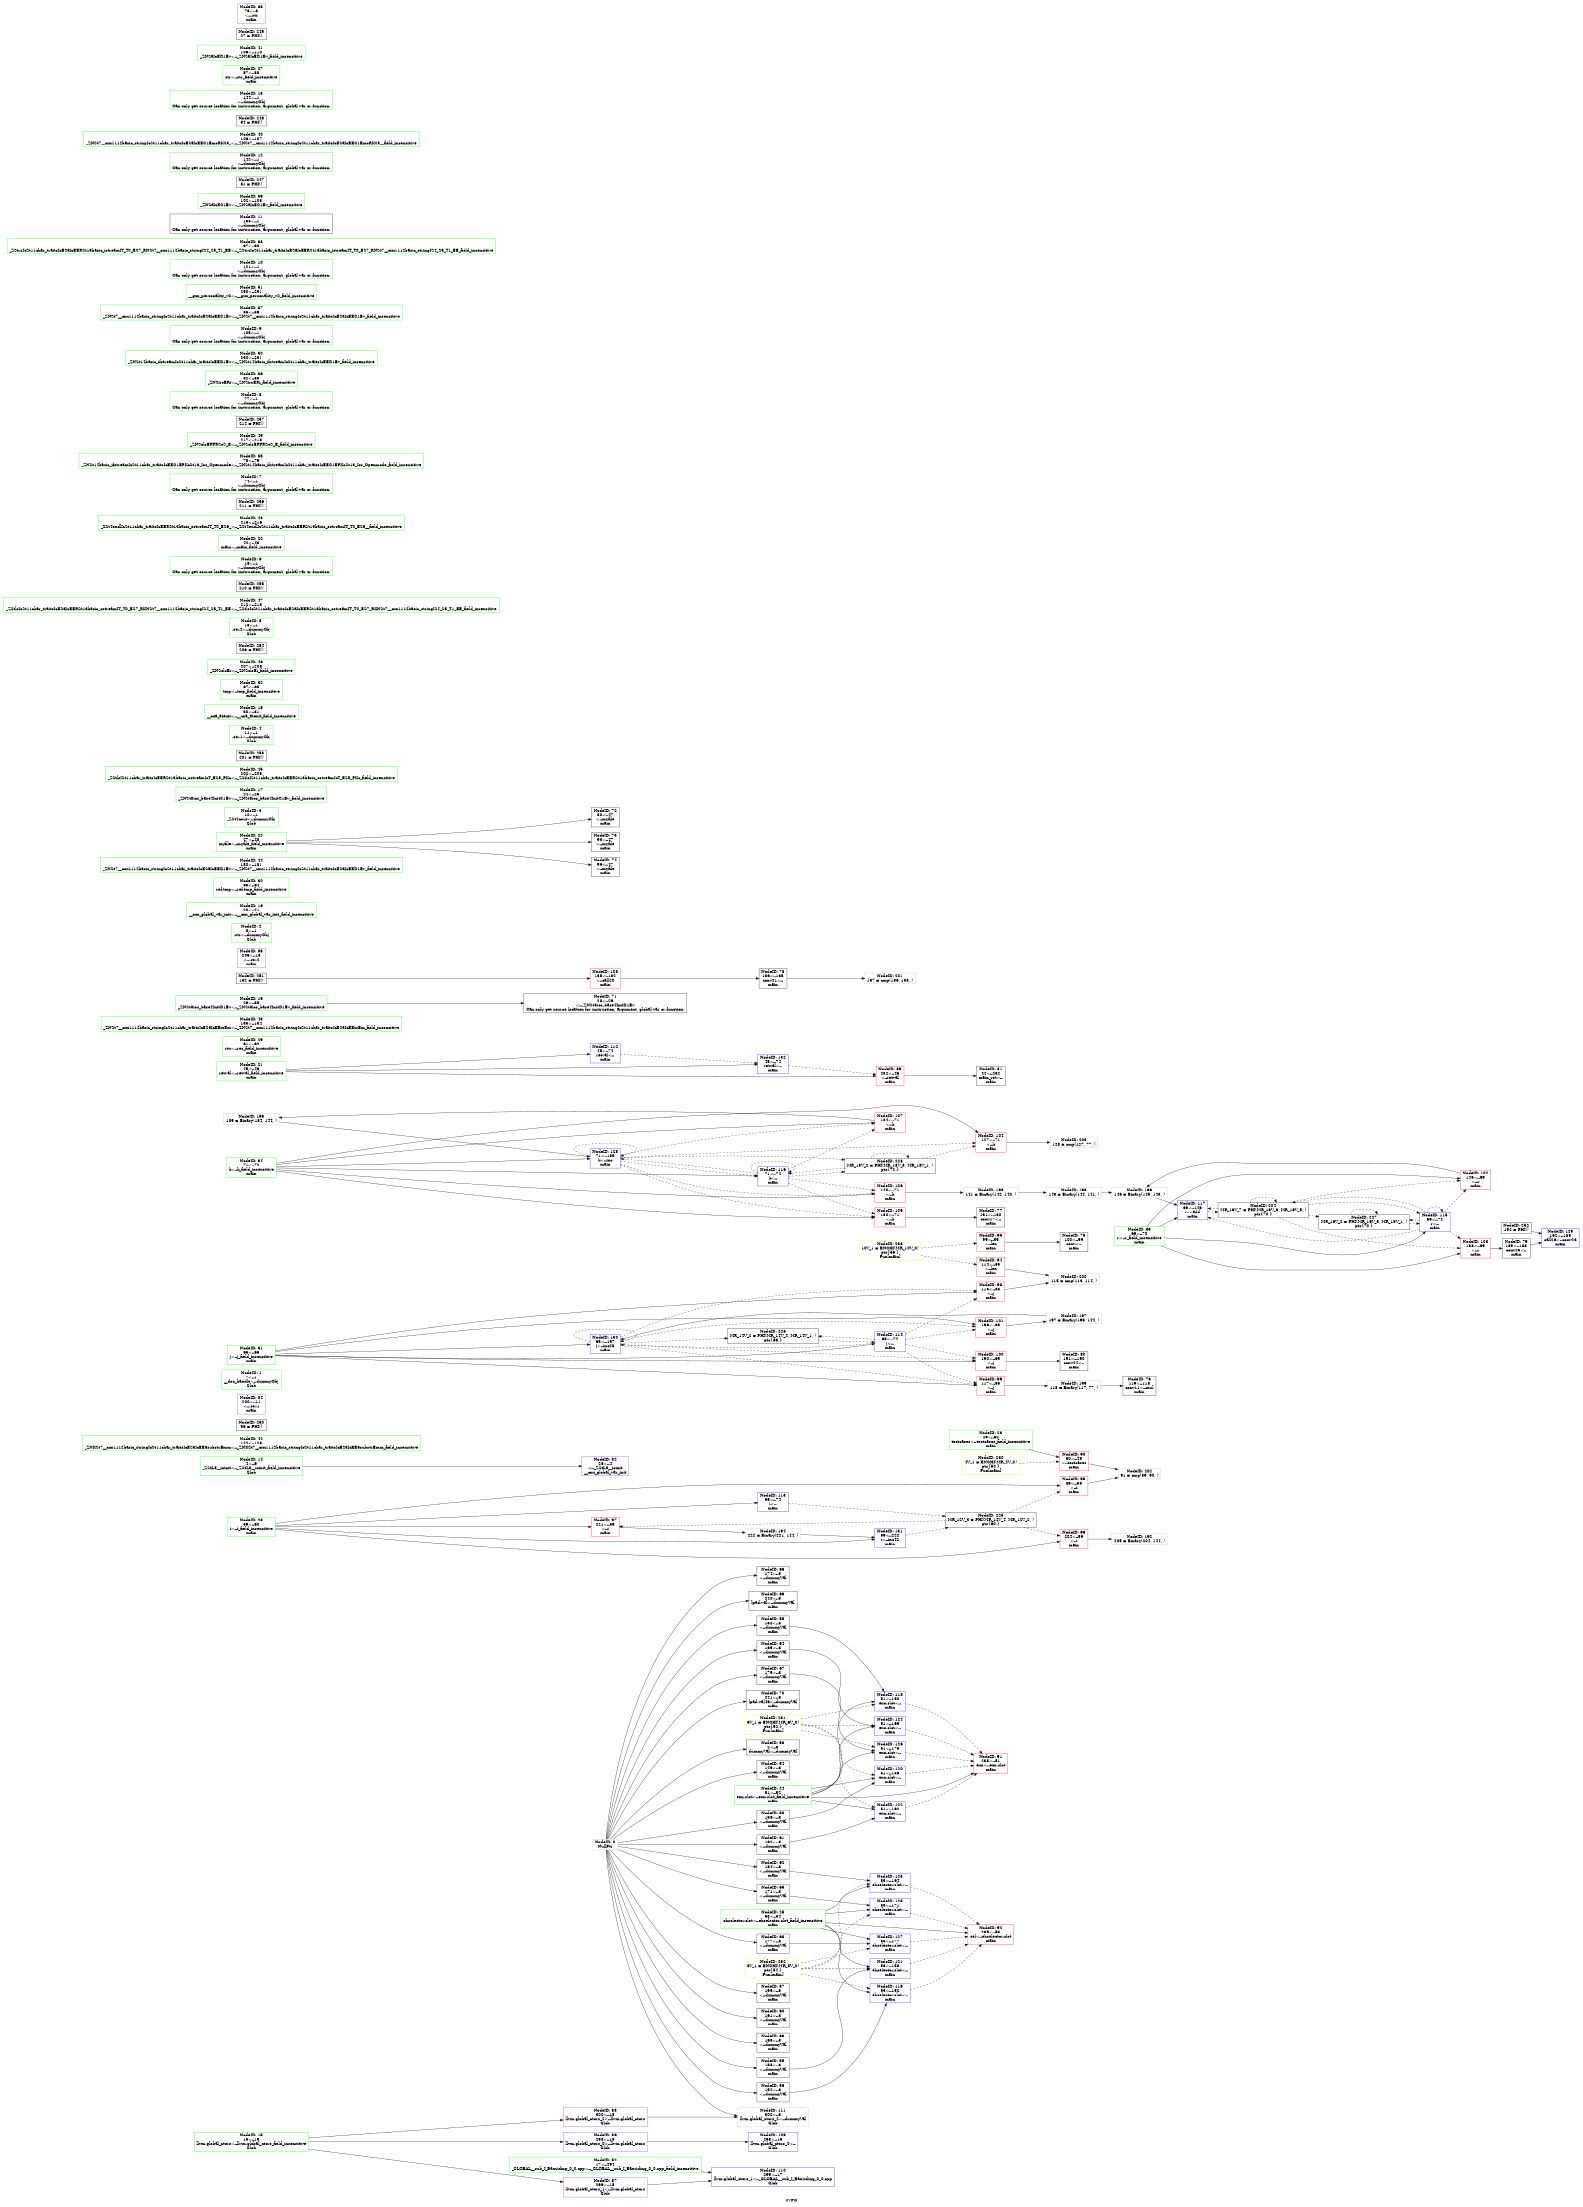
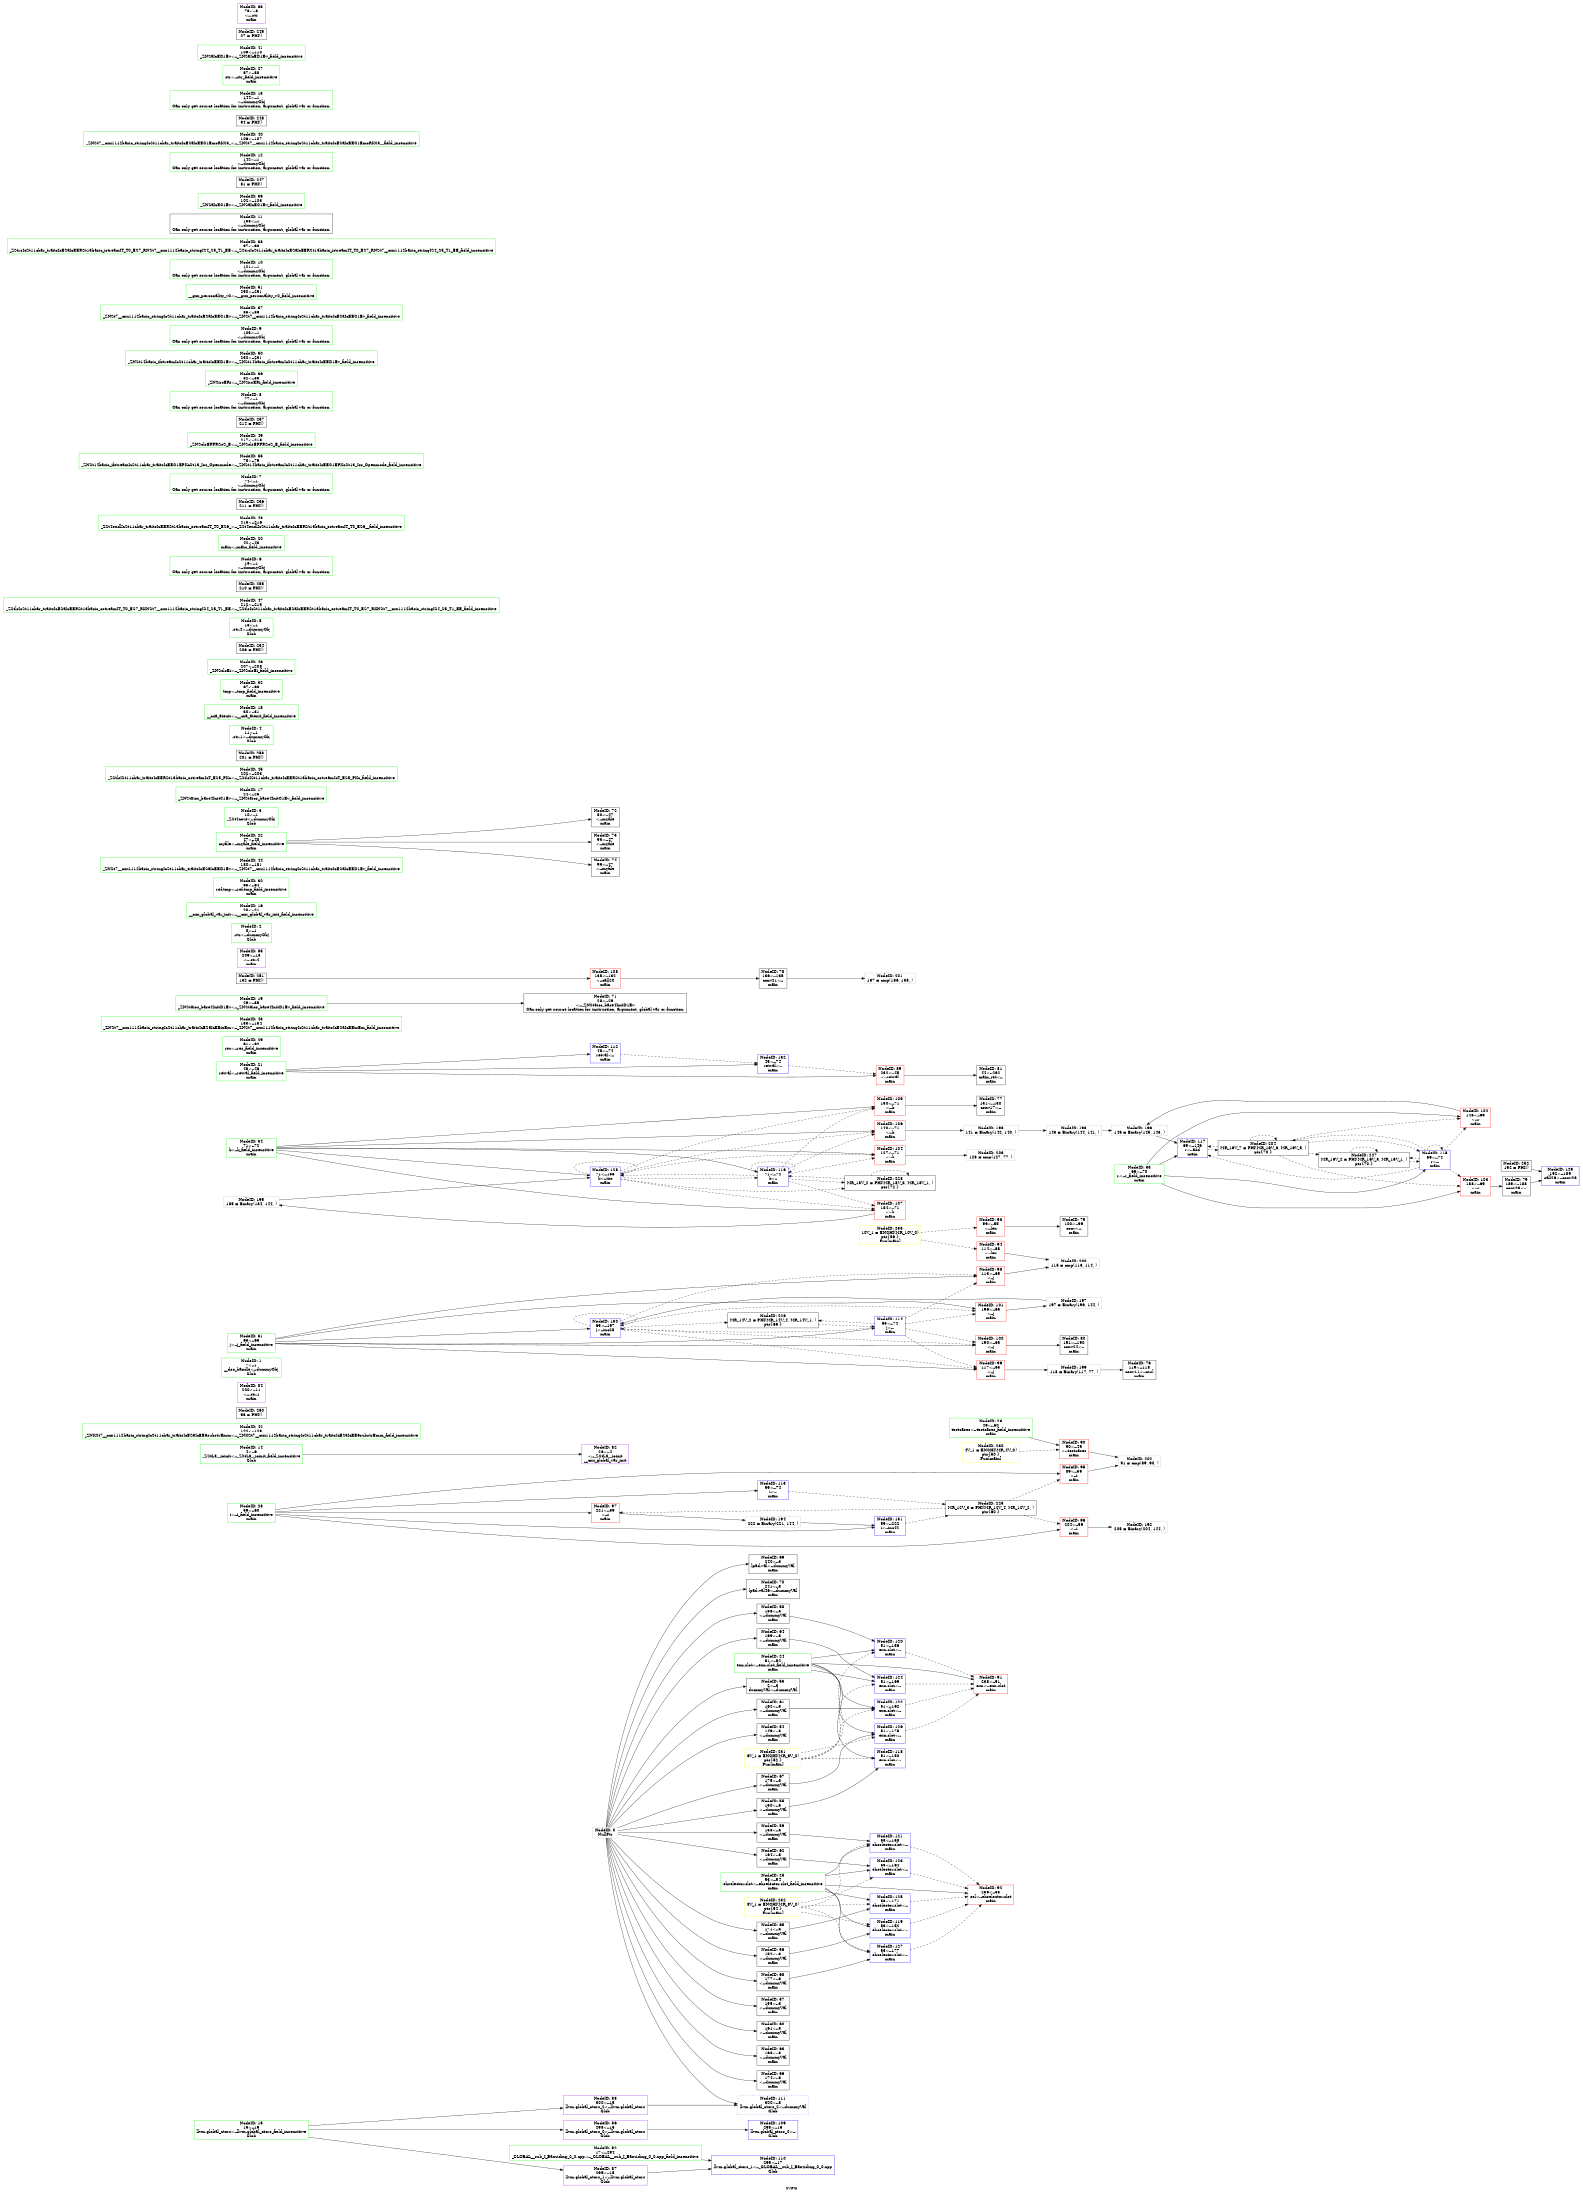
edge "NodeID: 228" -> "NodeID: 104": now "NodeID: 116" -> "NodeID: 104"
edge "NodeID: 118" -> "NodeID: 91": removed
